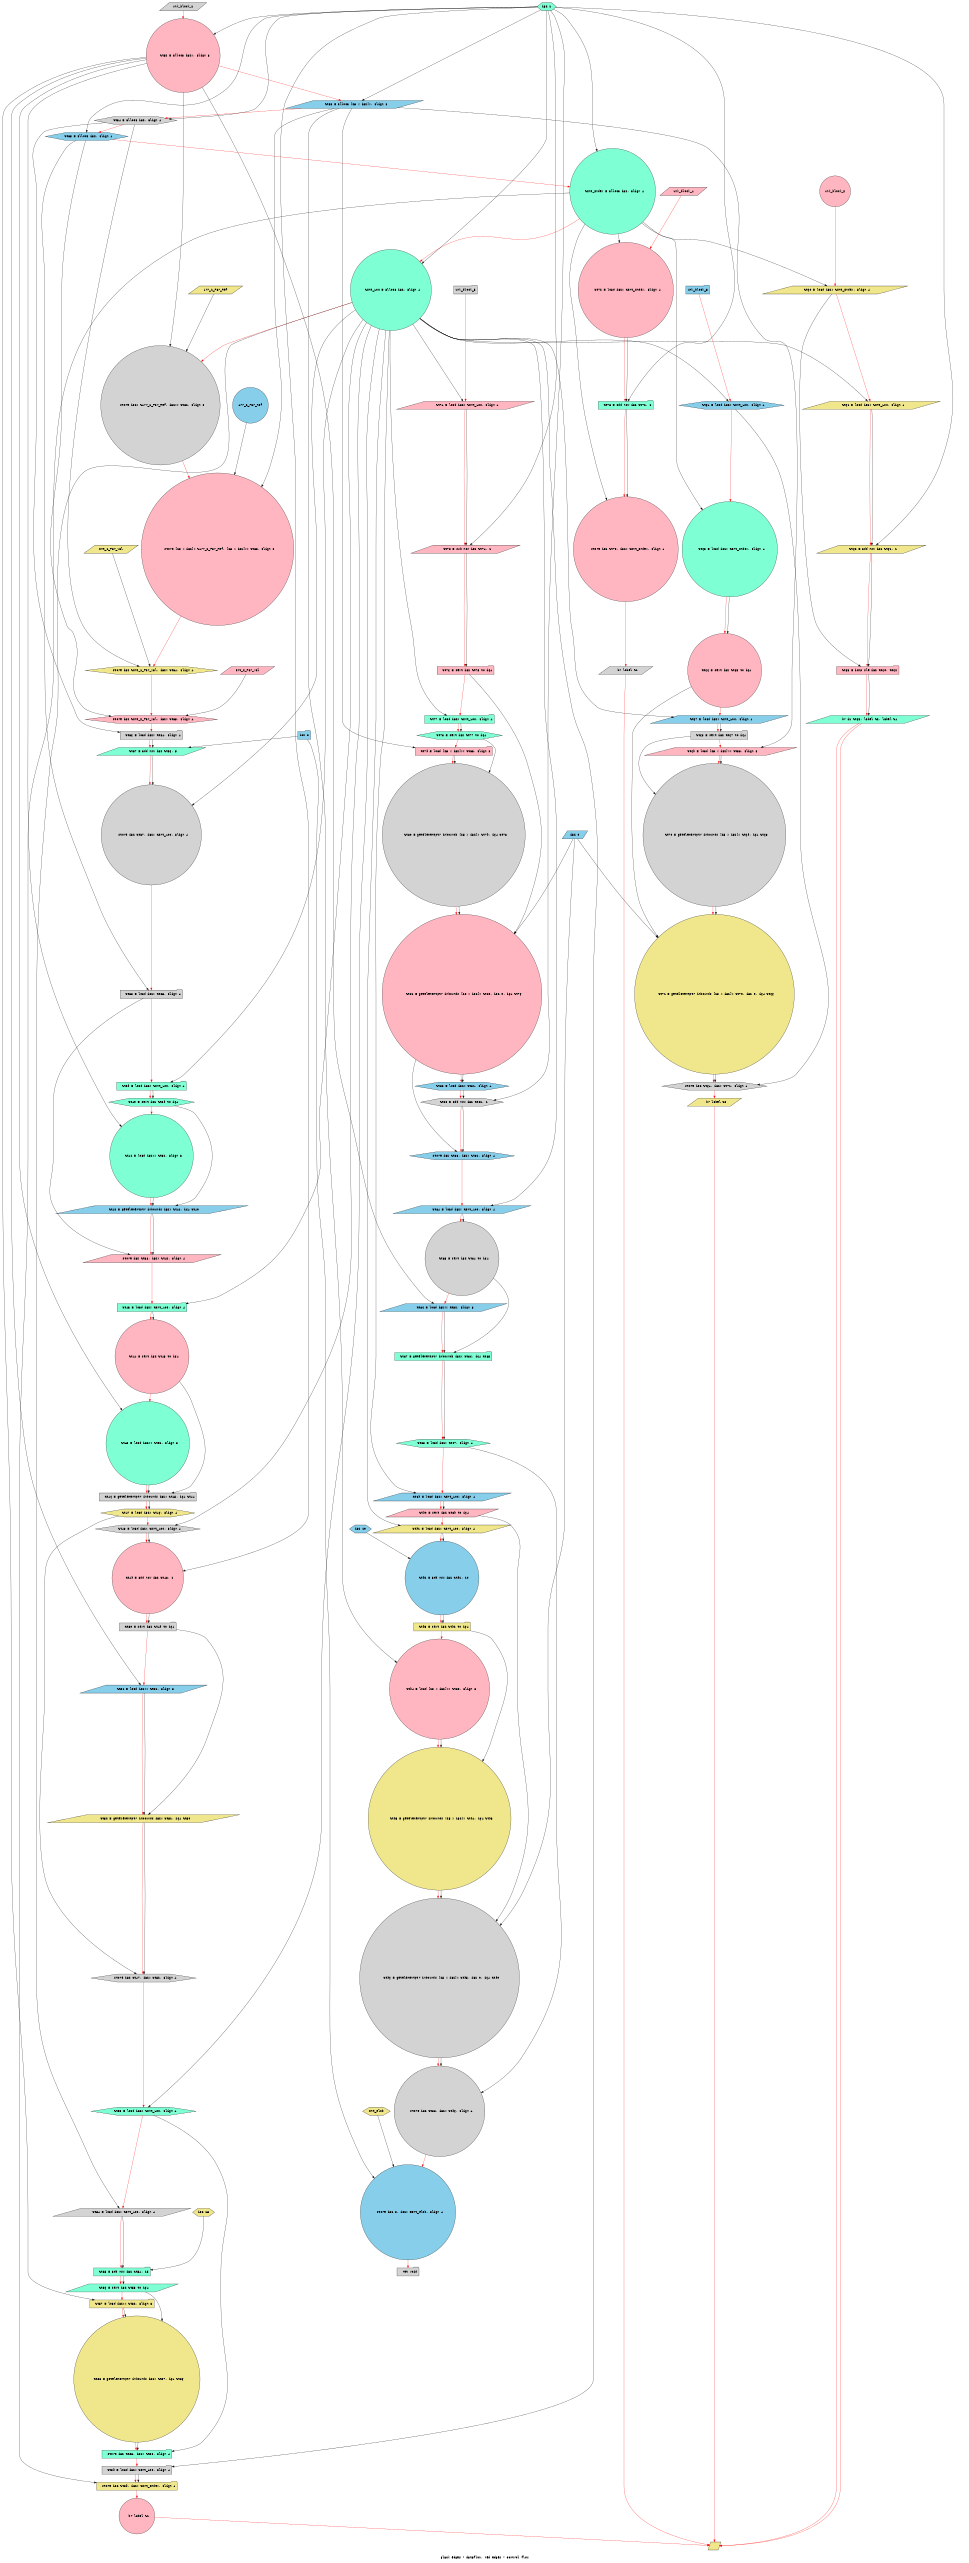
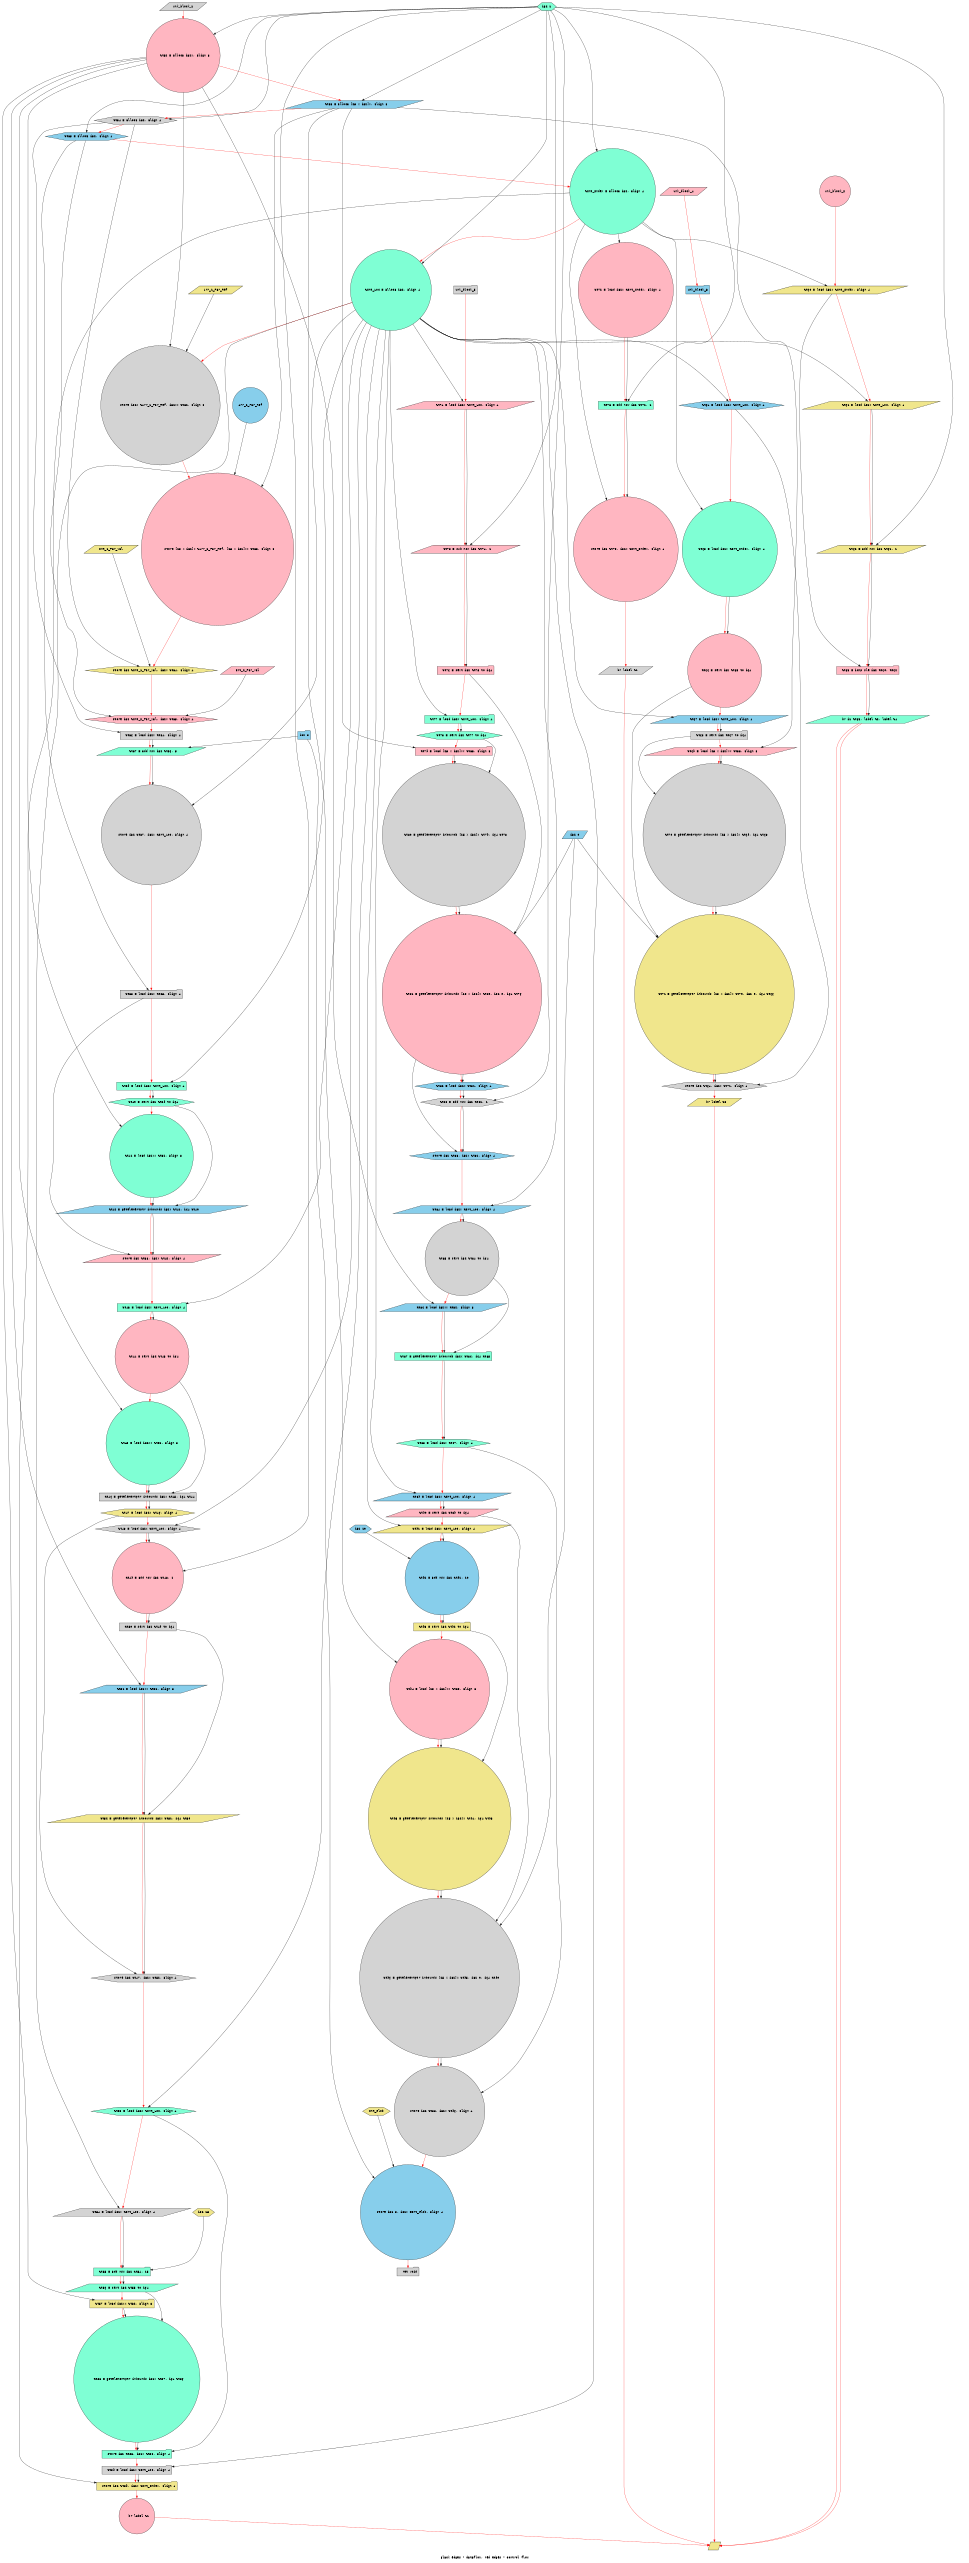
edge "unk_block_4" -> "%t72 = load i32* %Int_Index, align 4": now "unk_block_4" -> "unk_block_3"
node "%t58 = getelementptr inbounds i32* %t57, i64 %t56": fillcolor khaki -> aquamarine
